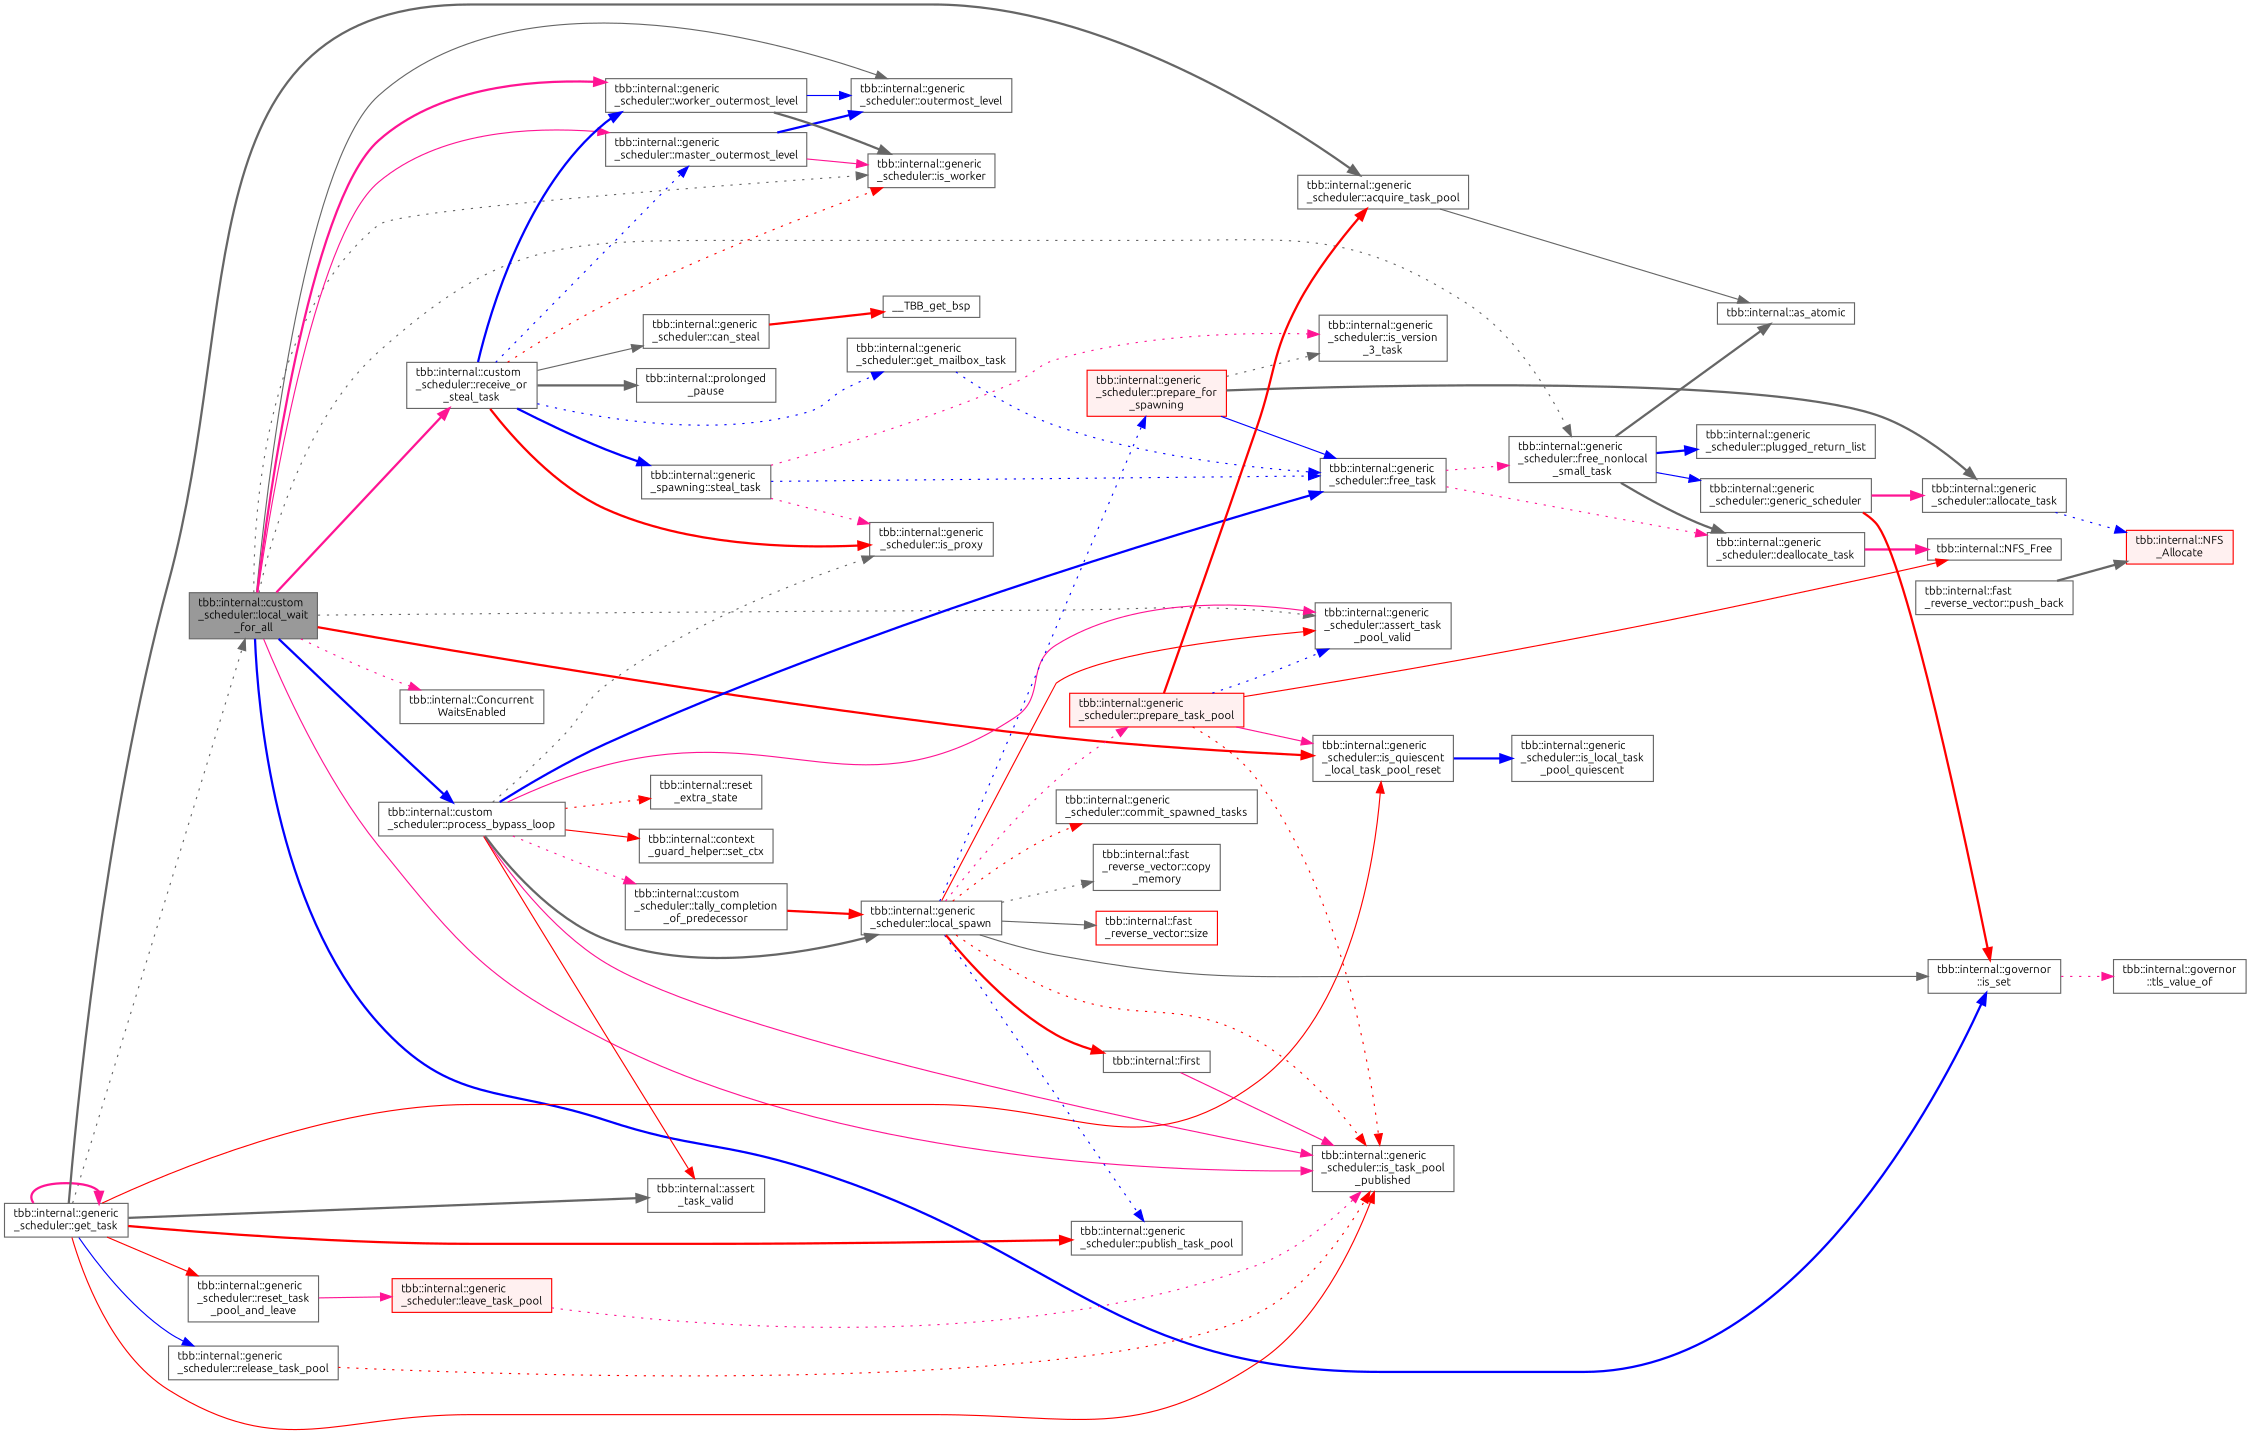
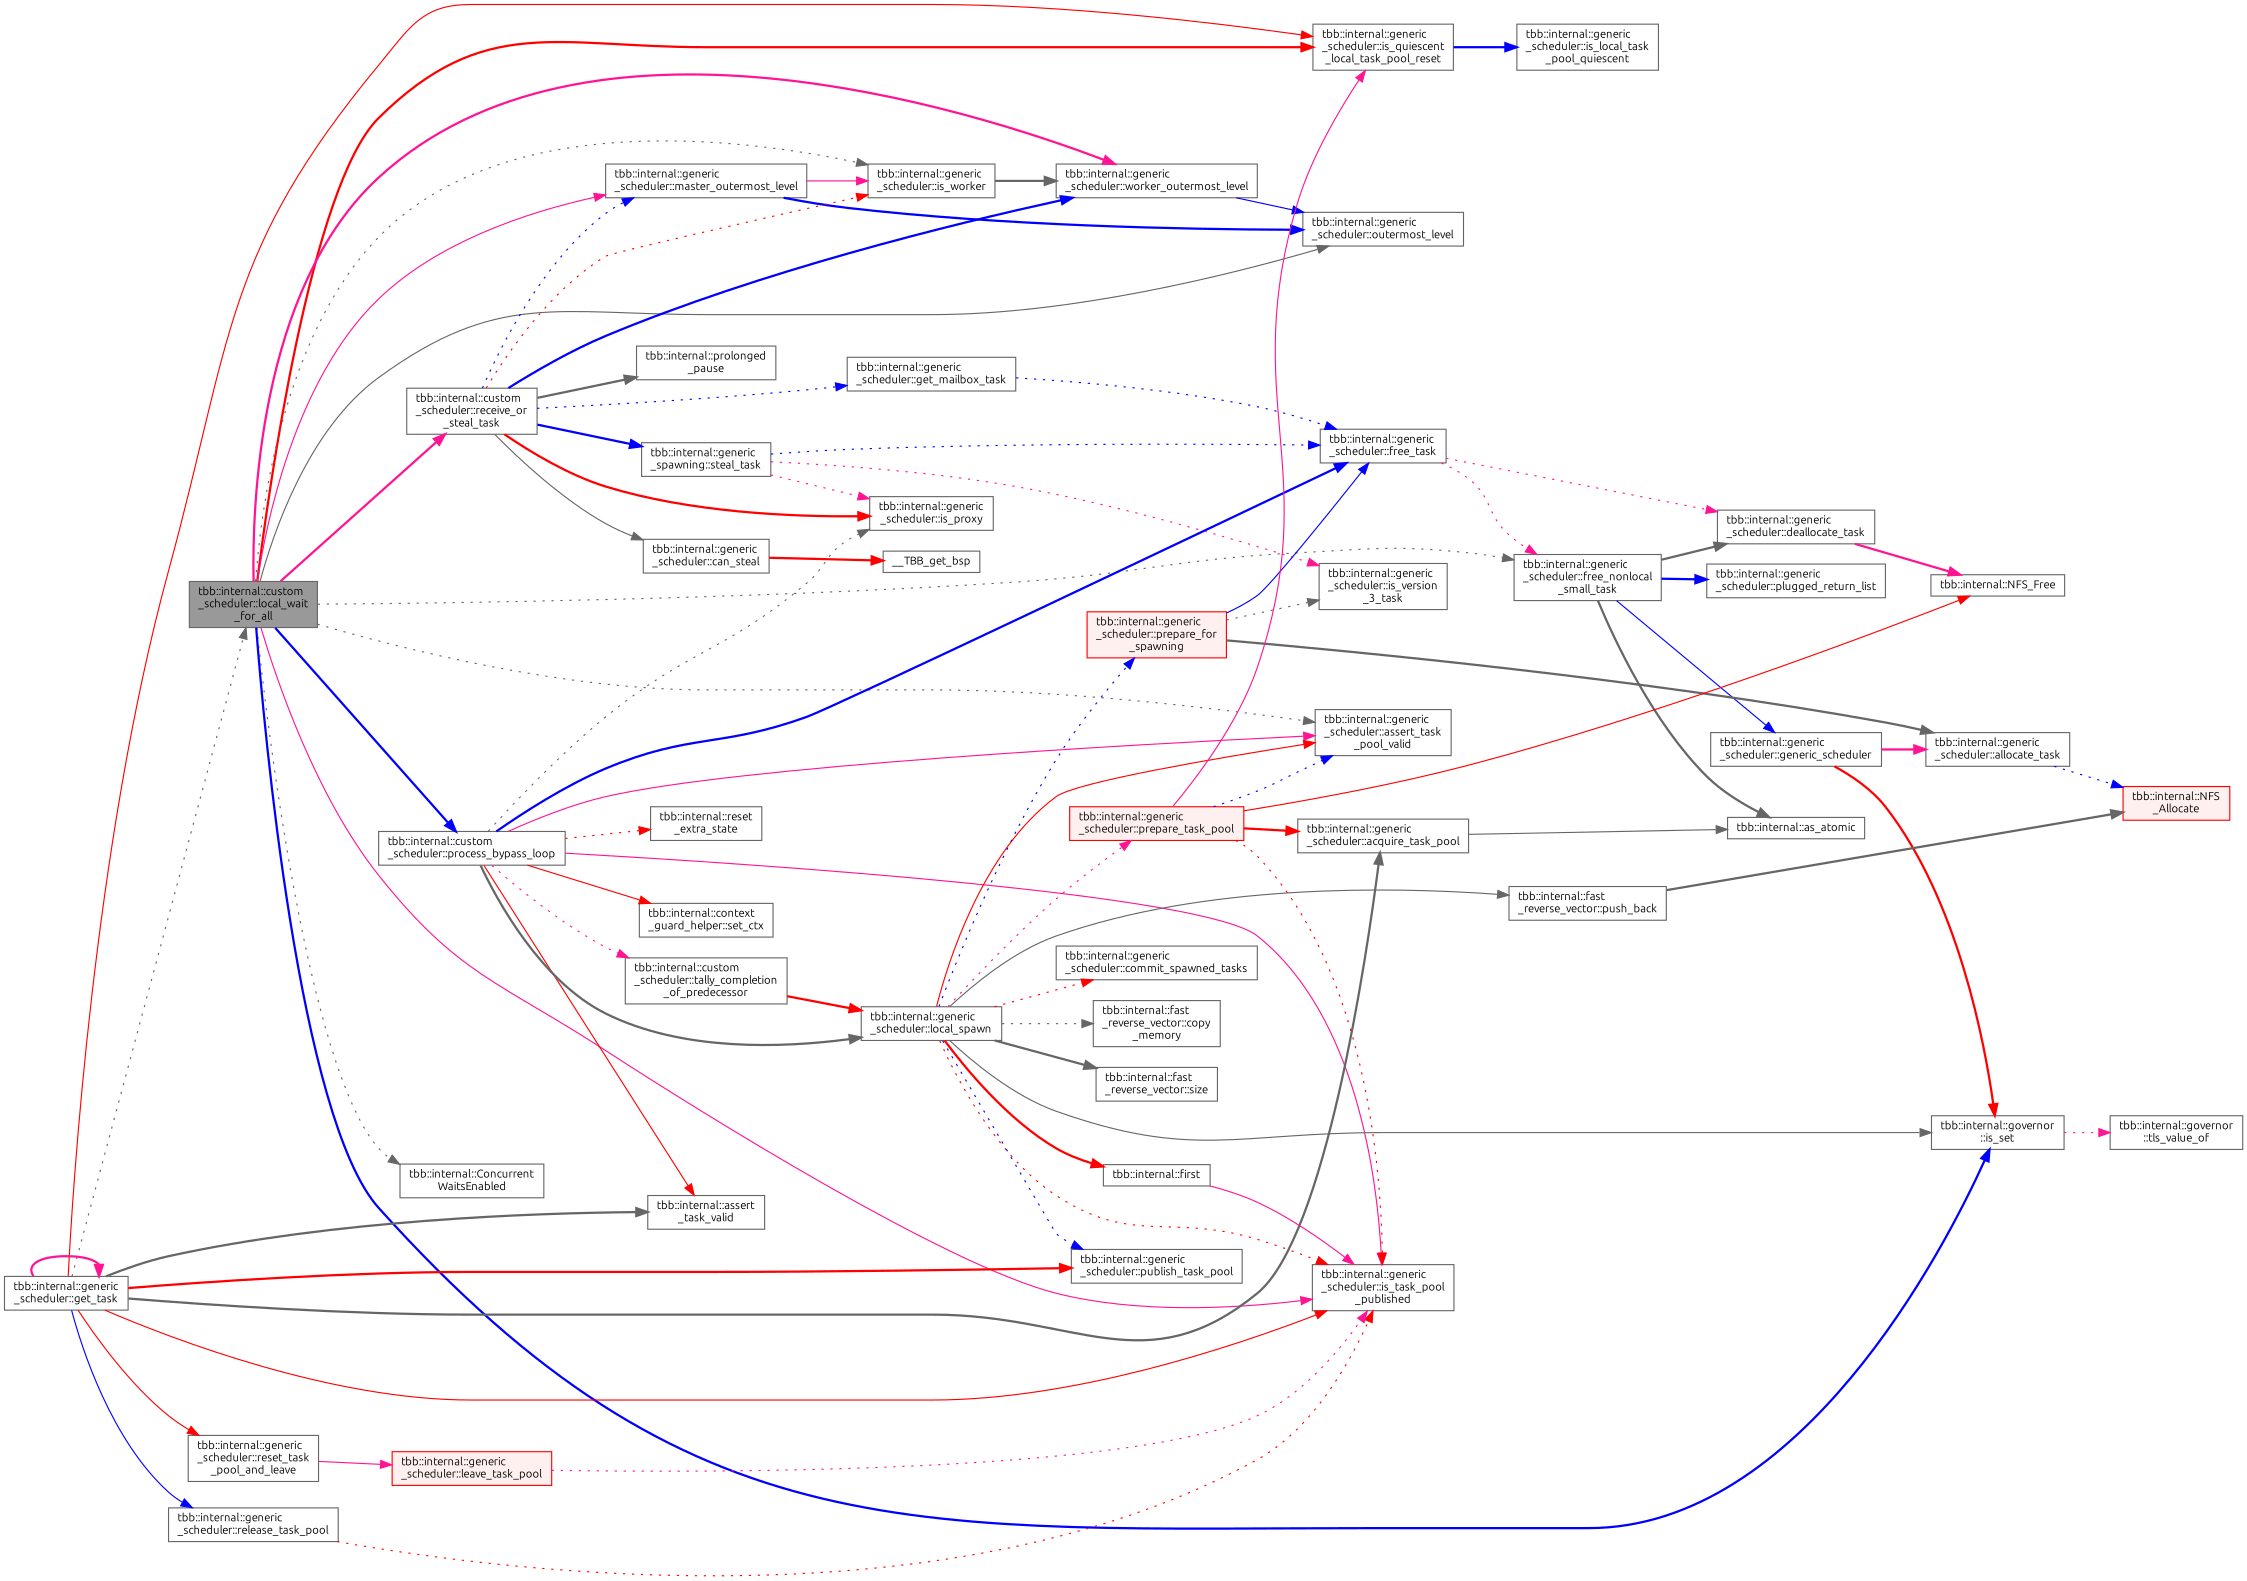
edge "tbb::internal::generic _scheduler::worker_outermost_level" -> "tbb::internal::generic _scheduler::is_worker": reversed
edge "tbb::internal::custom _scheduler::local_wait _for_all" -> "tbb::internal::Concurrent WaitsEnabled": color deeppink -> gray40
edge "tbb::internal::generic _scheduler::local_spawn" -> "tbb::internal::fast _reverse_vector::push_back": added
edge "tbb::internal::generic _scheduler::local_spawn" -> "tbb::internal::fast _reverse_vector::size": style solid -> bold
node "tbb::internal::fast _reverse_vector::size": color red -> grey40
